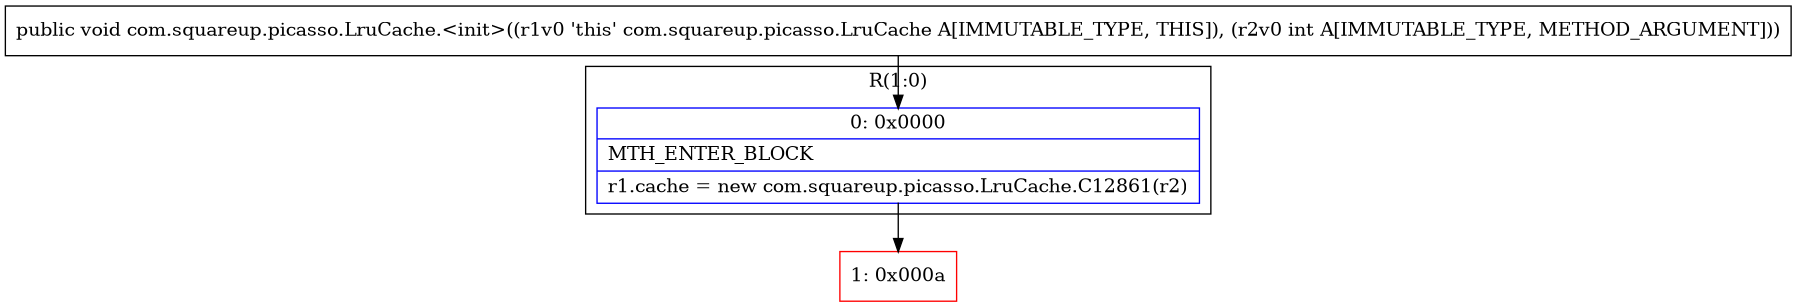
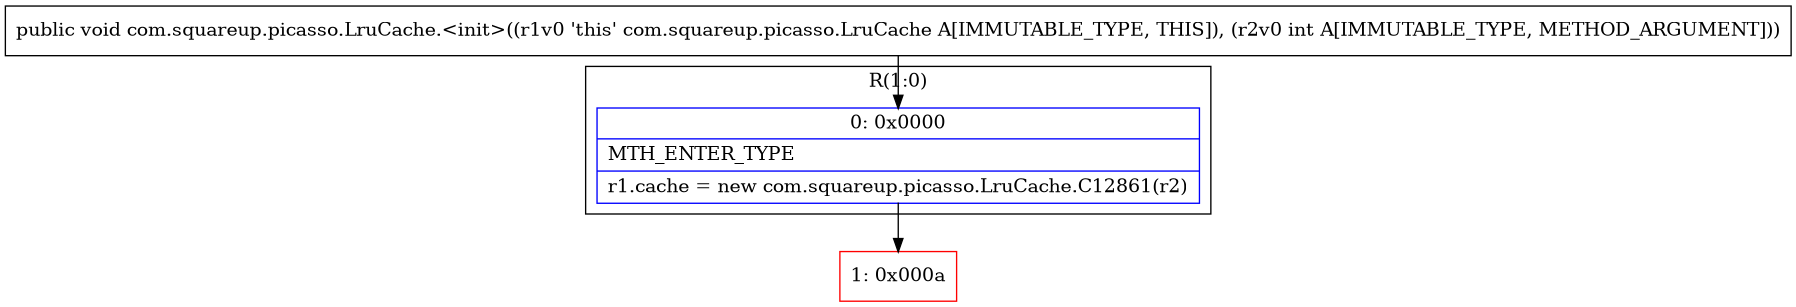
node "0: 0x0000": text "MTH_ENTER_BLOCK" -> "MTH_ENTER_TYPE"
